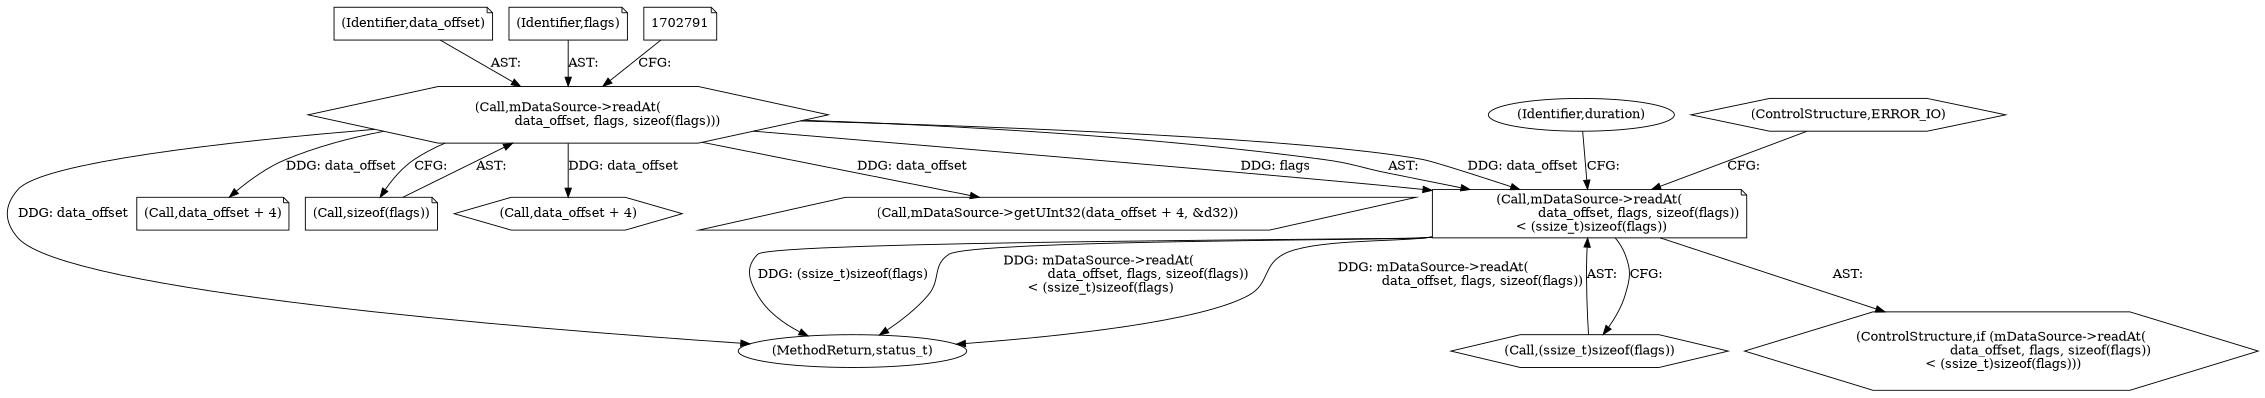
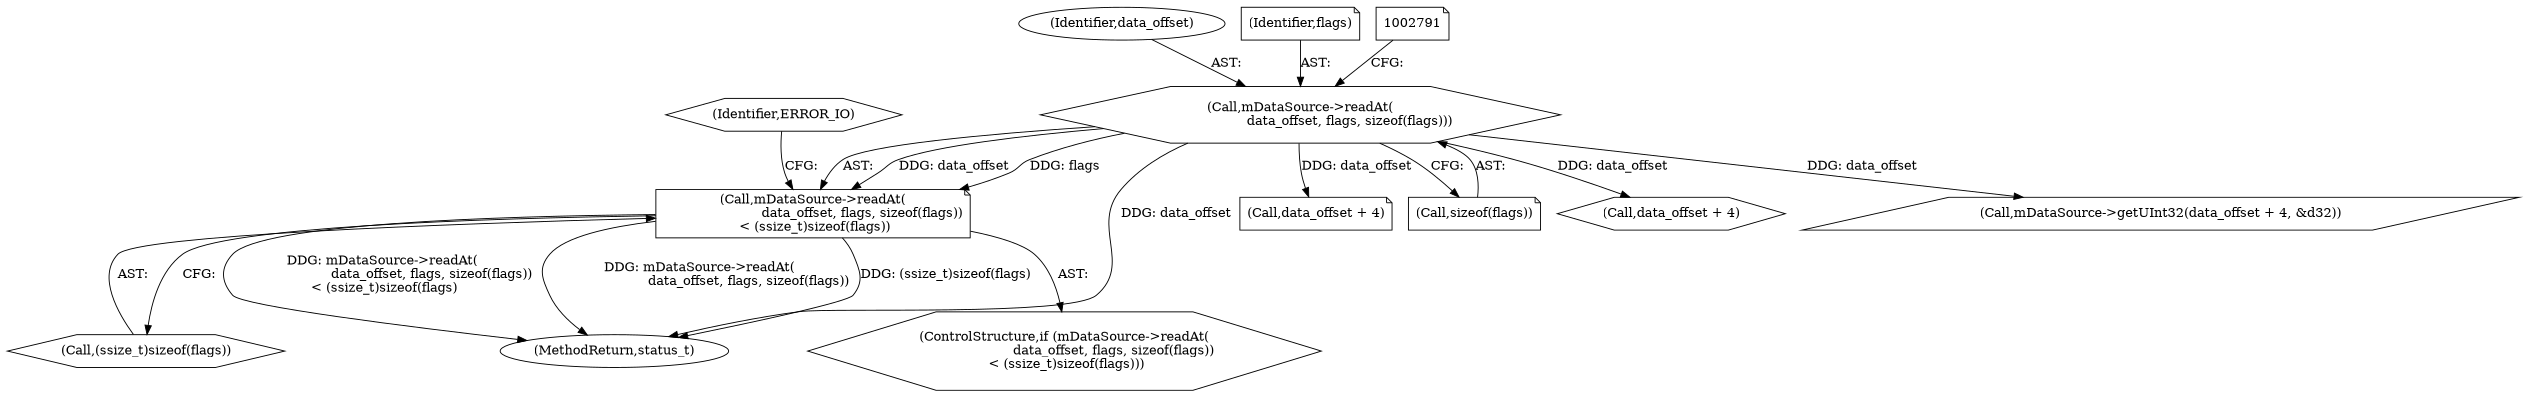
node "(Identifier,data_offset)": shape note -> ellipse
node "1702791": label "1702791" -> "1002791"
node "(Identifier,duration)": removed
node "(ControlStructure,ERROR_IO)": label "(ControlStructure,ERROR_IO)" -> "(Identifier,ERROR_IO)"
